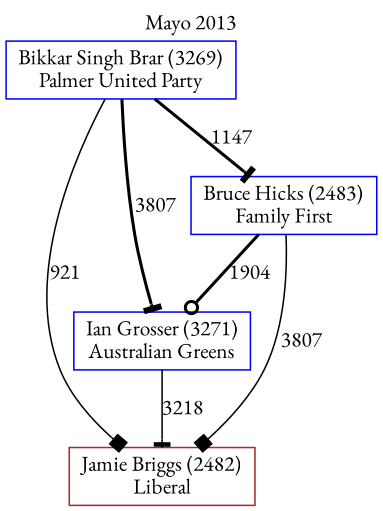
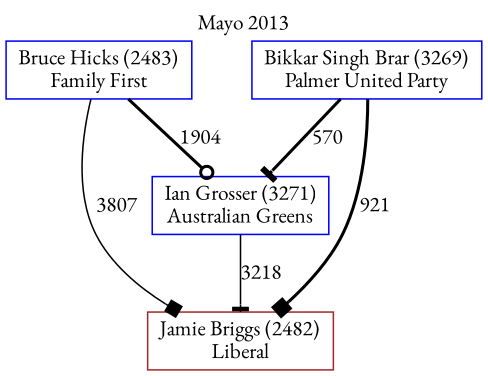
edge "Bikkar Singh Brar (3269) Palmer United Party" -> "Bruce Hicks (2483) Family First": removed, label "1147"
edge "Bikkar Singh Brar (3269) Palmer United Party" -> "Ian Grosser (3271) Australian Greens": label "3807" -> "570"
edge "Bikkar Singh Brar (3269) Palmer United Party" -> "Jamie Briggs (2482) Liberal": style solid -> bold
